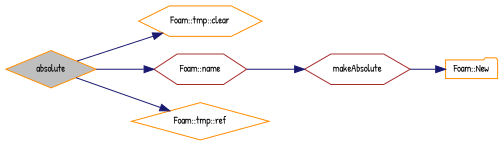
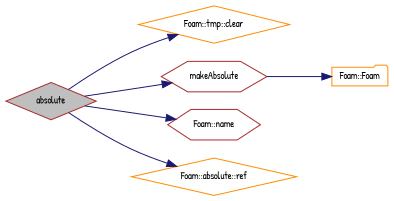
node "Foam::tmp::clear": shape hexagon -> diamond
node "absolute": color darkorange -> brown
edge "Foam::name" -> "makeAbsolute": now "absolute" -> "makeAbsolute"
node "Foam::New": label "Foam::New" -> "Foam::Foam"
node "Foam::tmp::ref": label "Foam::tmp::ref" -> "Foam::absolute::ref"
